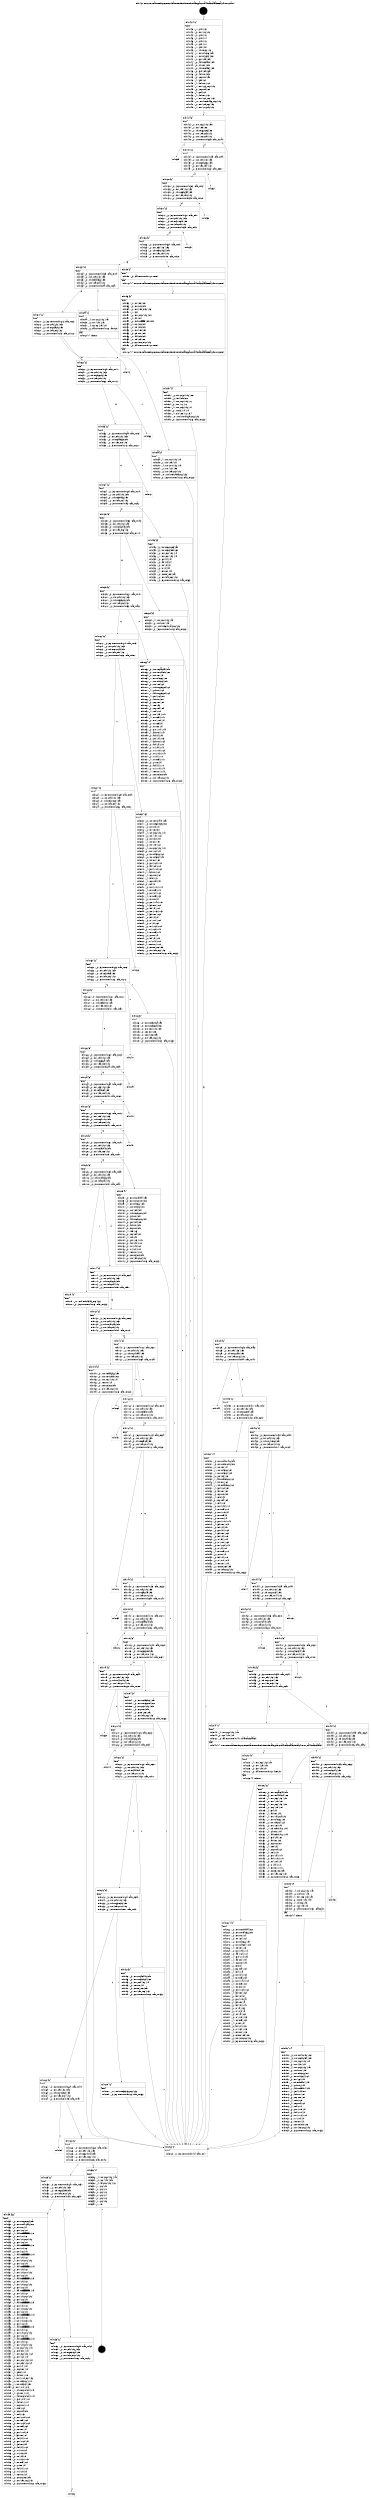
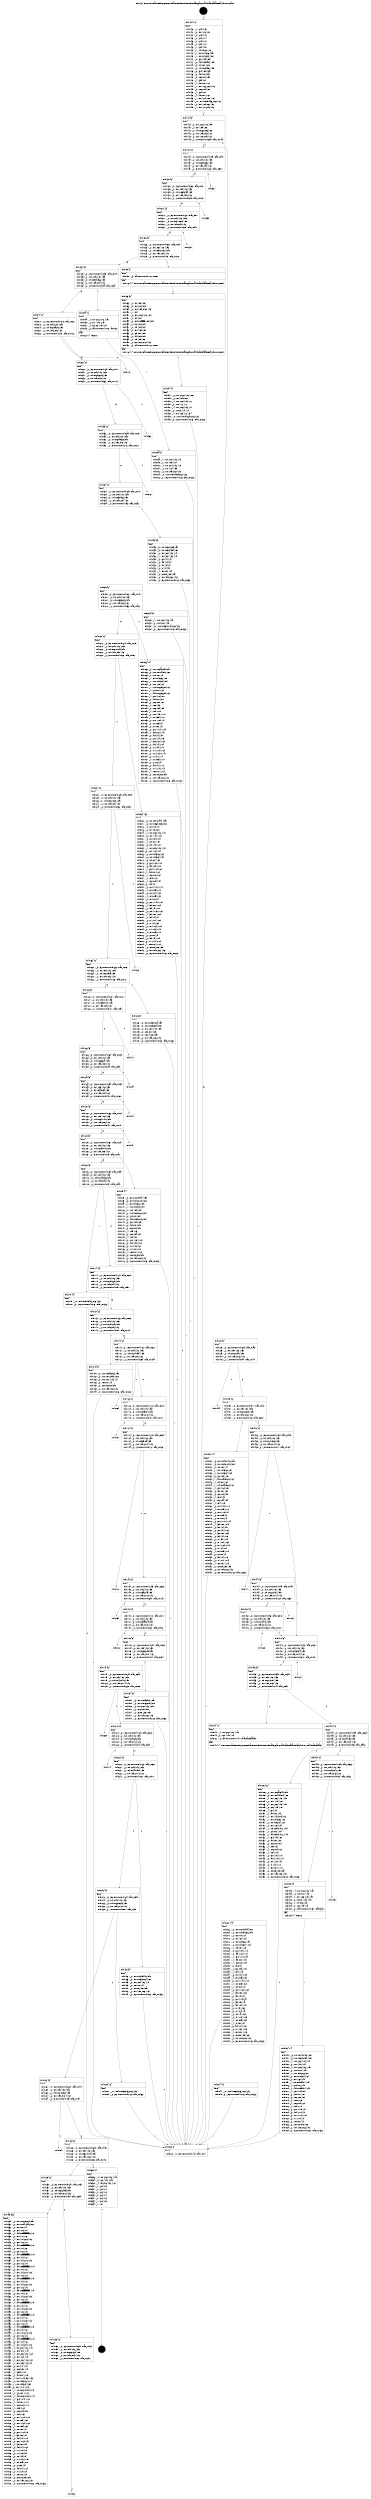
node "0x4025fb": removed
node "0x4015e0 [28]": removed
edge "0x401650 [28]" -> "0x402401": now "0x40166c [28]" -> "0x402401"
edge "0x401928 [28]" -> "0x401944 [28]": now "0x401928 [28]" -> "0x40197c [28]"
edge "0x4017d8 [28]" -> "0x4017f4 [28]": removed, label "11"
node "0x402157 [15]": removed
node "0x401e44 [15]": added
